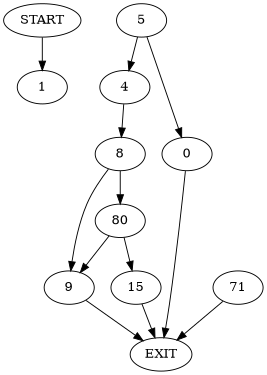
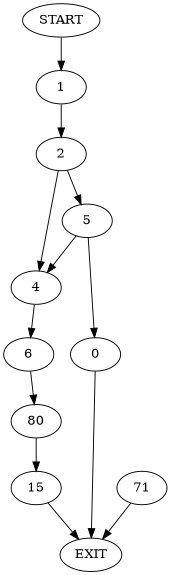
node "2": added
node "8": label "8" -> "6"
node "9": removed
